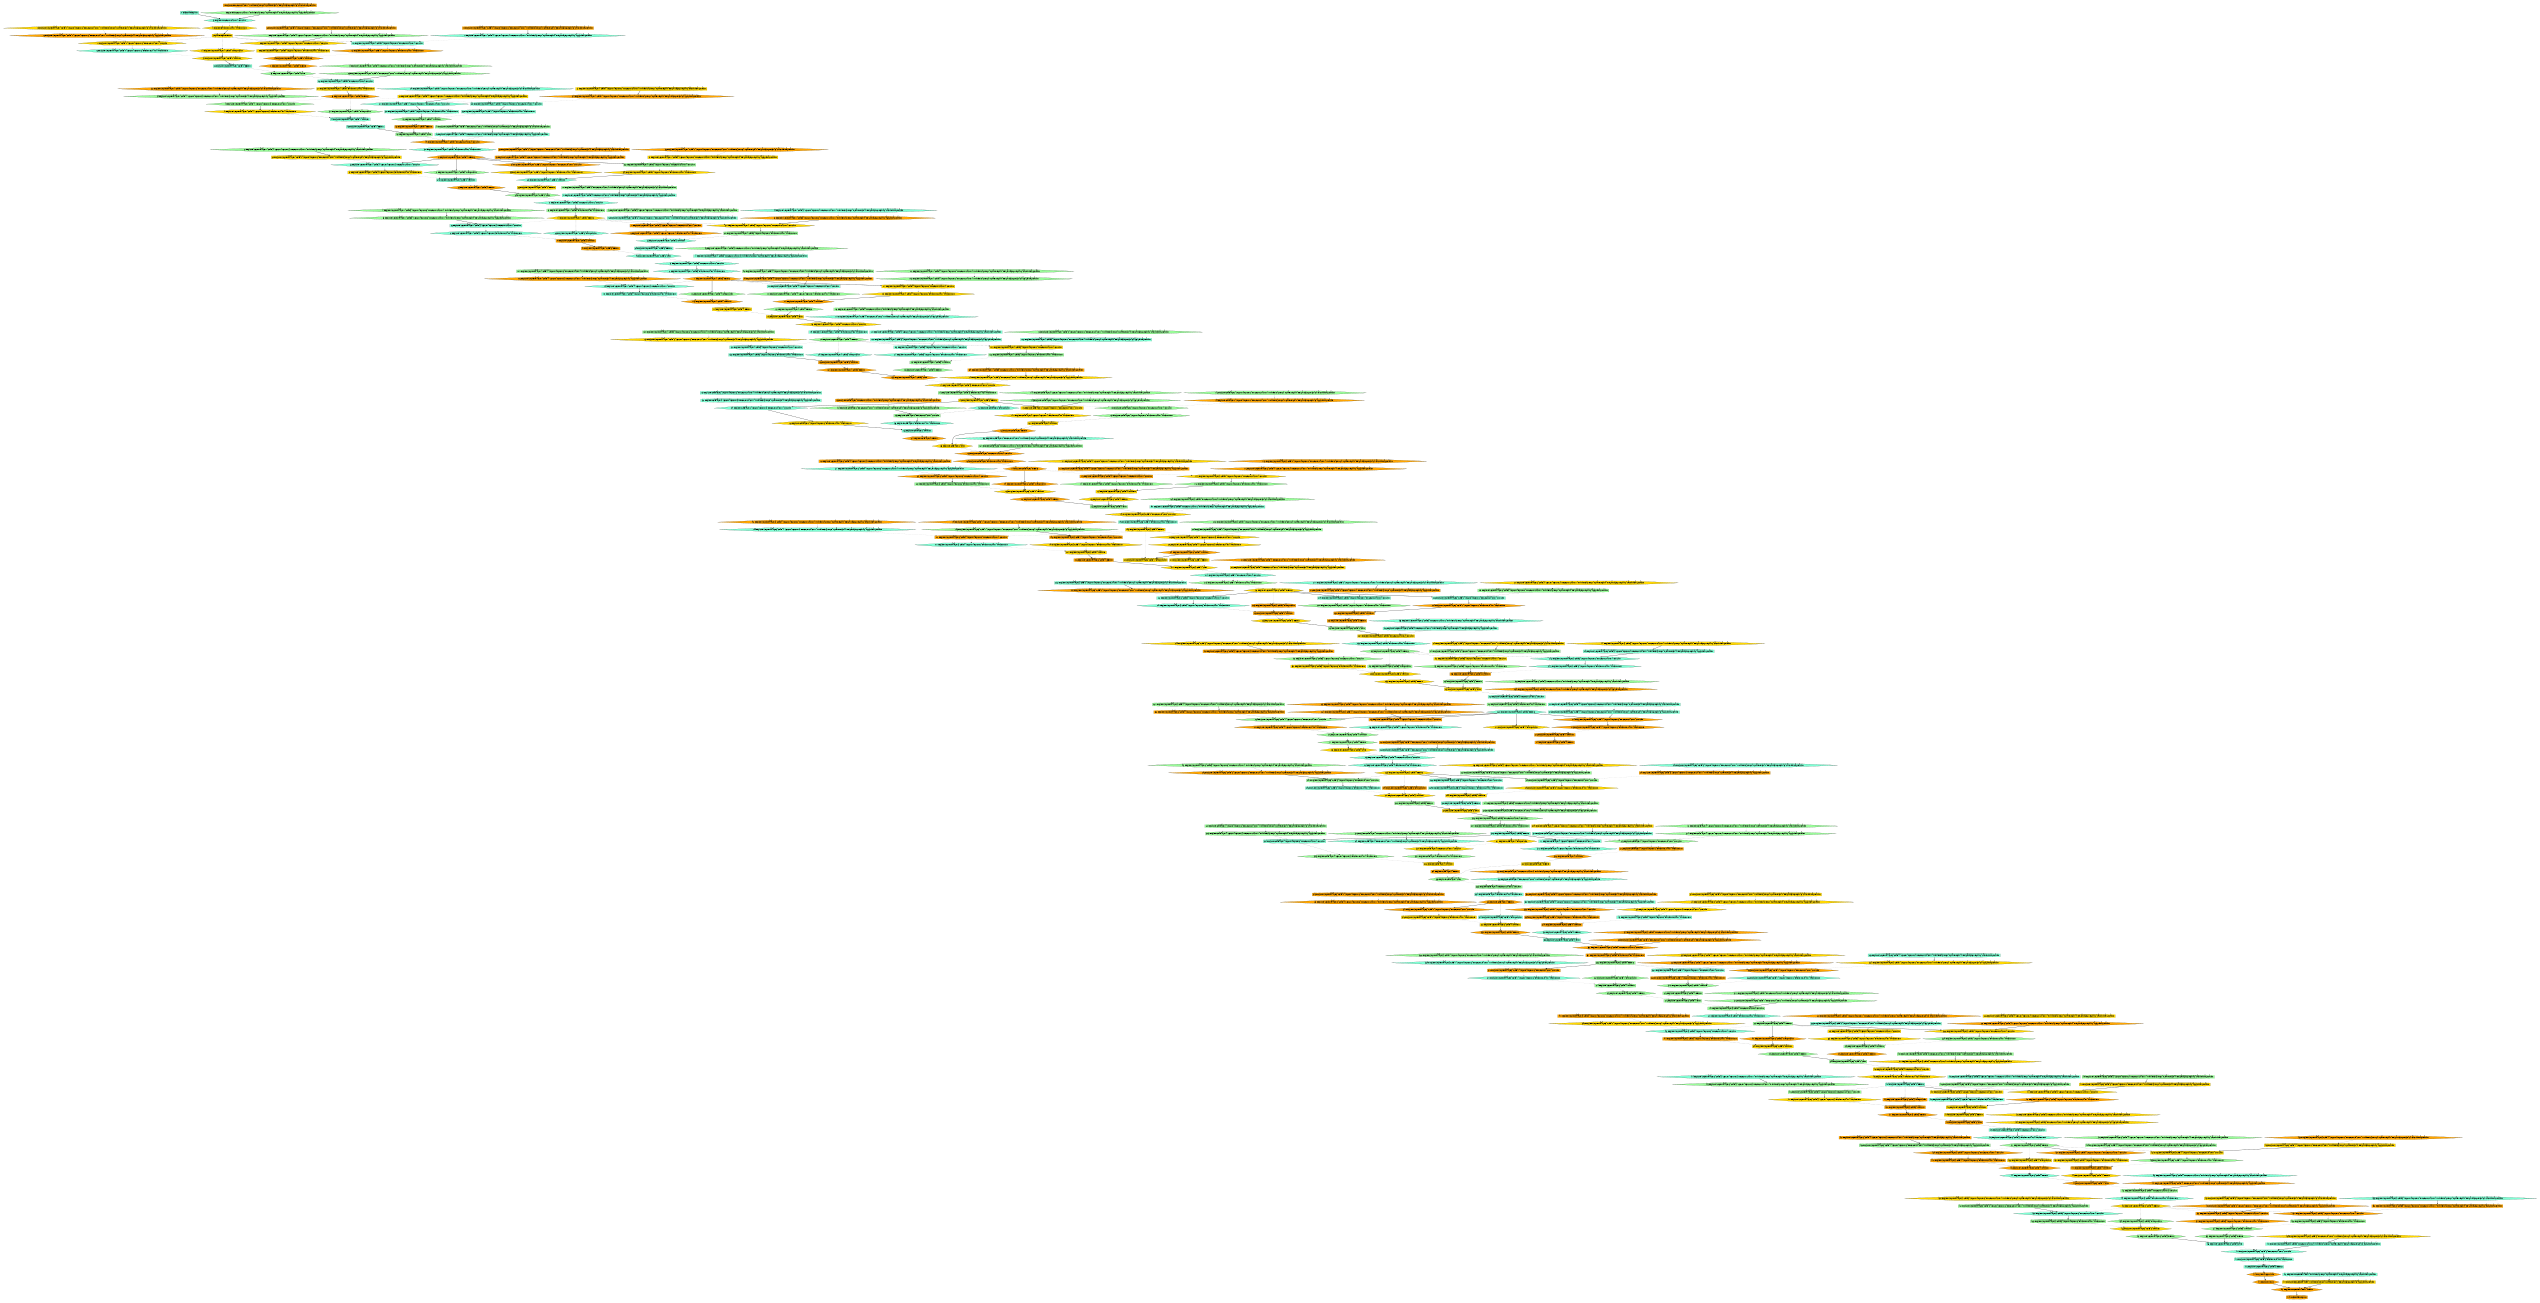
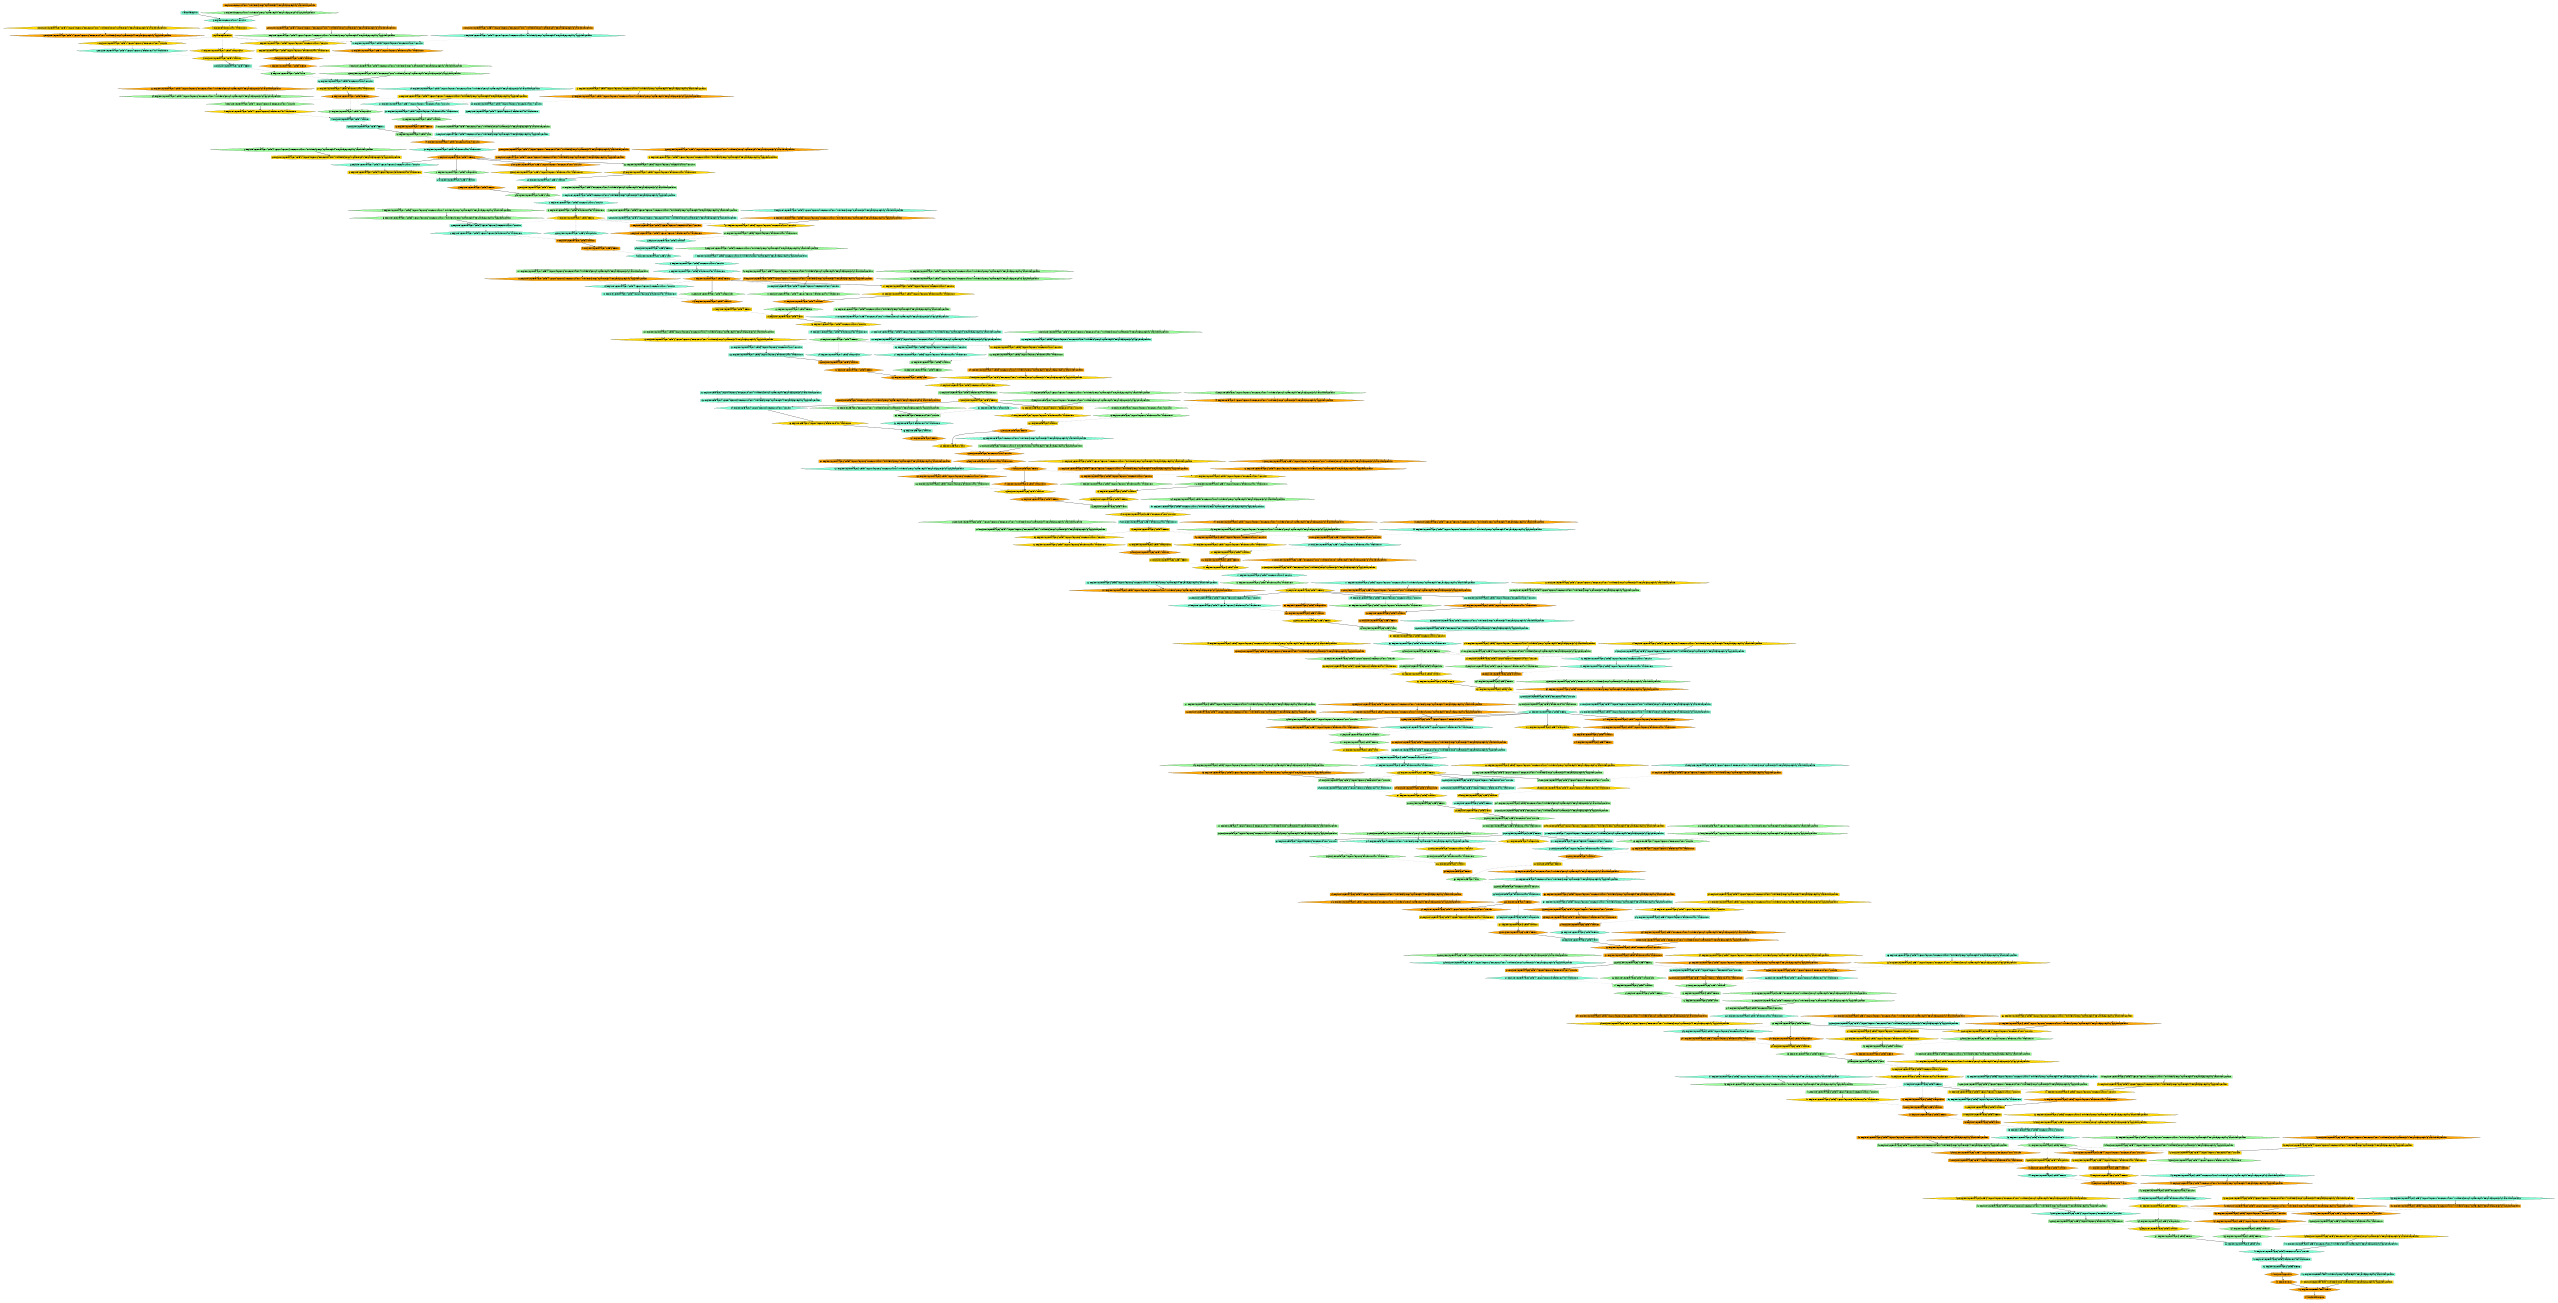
node "0 /nncf_model_input_0": label "0 /nncf_model_input_0" -> "0 /cat_model_input_0"
edge "209 PNASNet/Sequential[layer3]/CellB[1]/__add___1" -> "202 PNASNet/Sequential[layer3]/CellB[1]/max_pool2d_0": reversed
